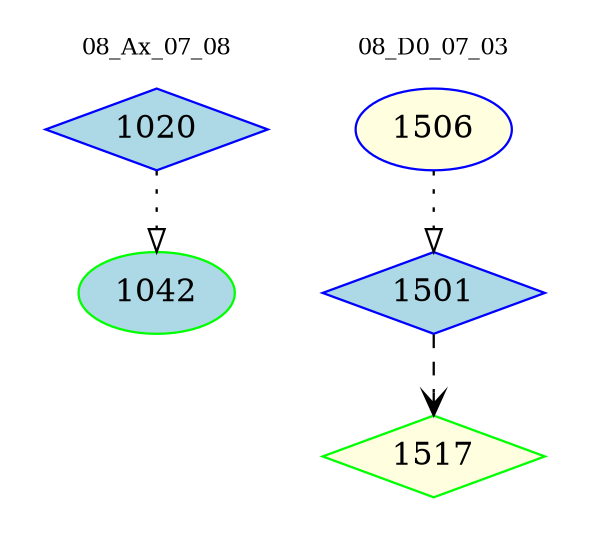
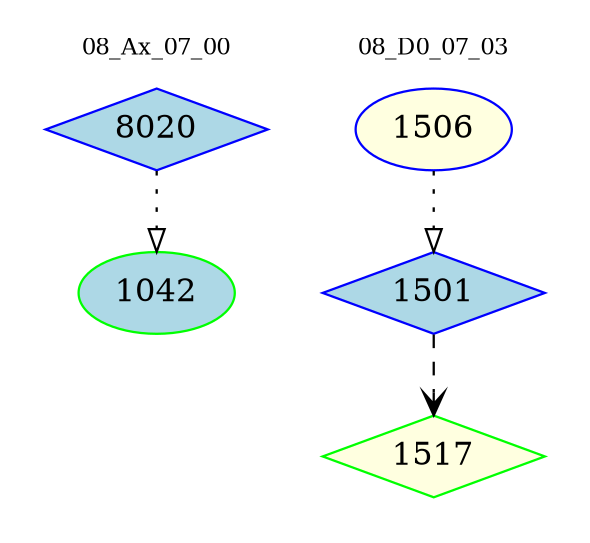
cluster "08_Ax_07_08": label "08_Ax_07_08" -> "08_Ax_07_00"
node "1020": label "1020" -> "8020"
